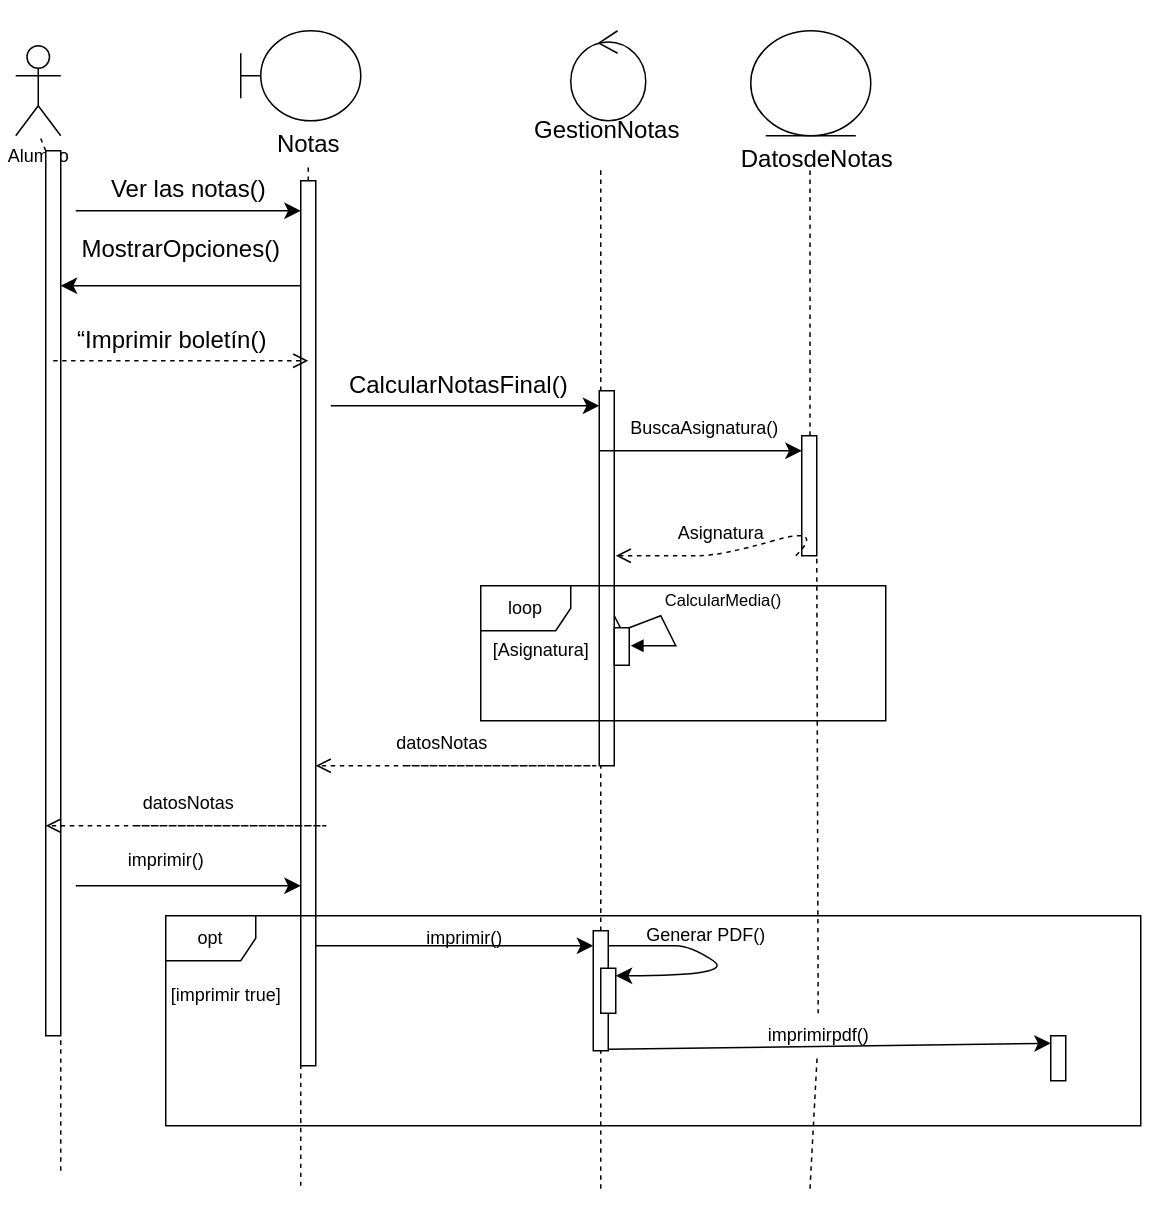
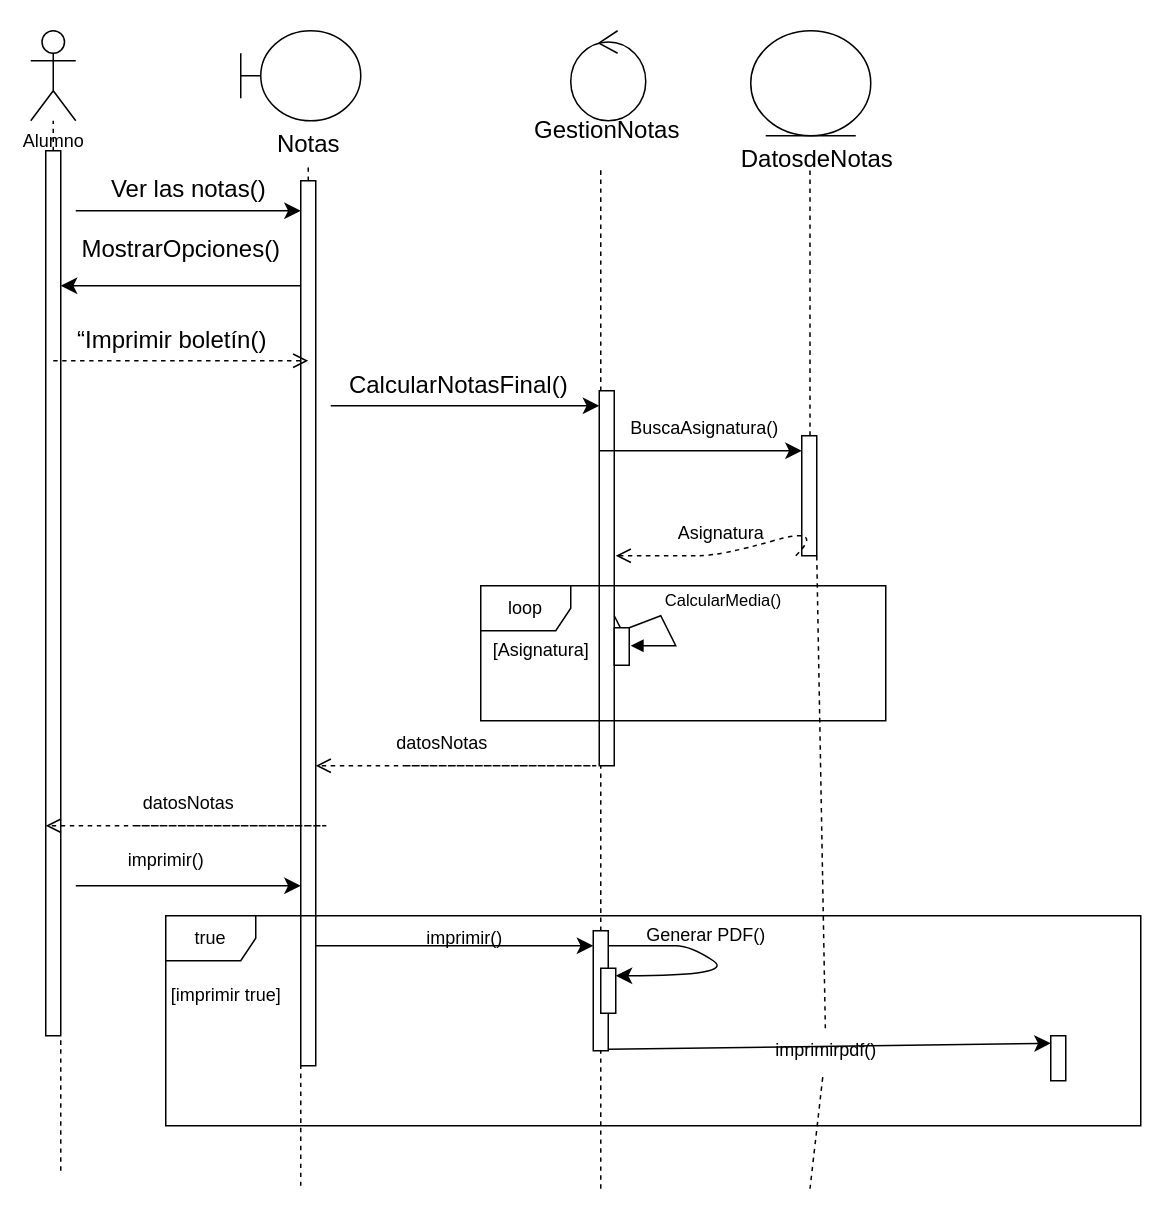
node "Alumno": moved (38, 91) -> (53, 76)
node "opt": label "opt" -> "true"
node "imprimirpdf()": moved (818, 1036) -> (826, 1051)
